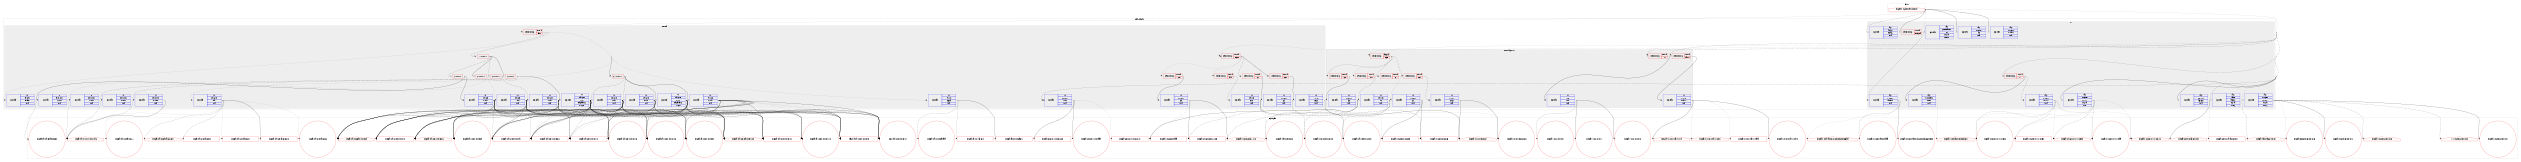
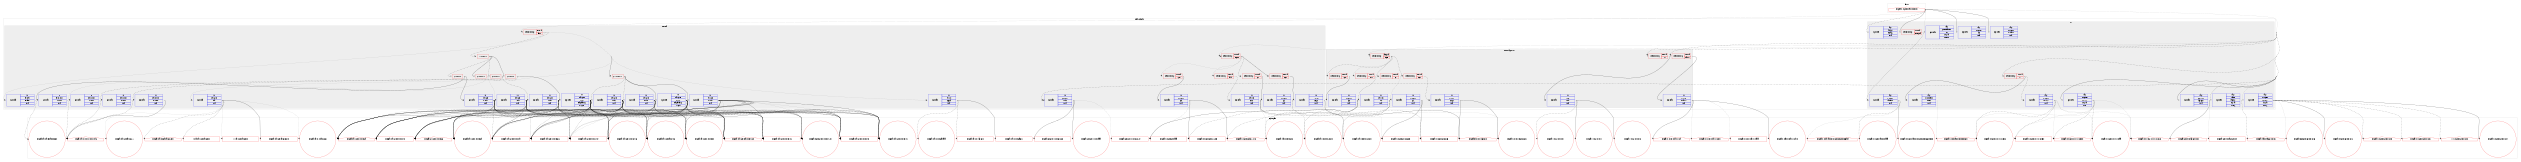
node "portage://dev-lang/perl-5.30.1": label "portage://dev-lang/perl-5.30.1" -> "none://dev-lang/perl-5.30.1"
node "portage://dev-lang/perl-5.30.0": label "portage://dev-lang/perl-5.30.0" -> "kill://dev-lang/perl-5.30.0"
node "portage://dev-lang/perl-5.26.2": label "portage://dev-lang/perl-5.26.2" -> "portage://dev-sys/perl-5.26.2"
node "portage://dev-portage/python-3.6.9": label "portage://dev-portage/python-3.6.9" -> "portage://dev-lang/python-3.6.9"
node "portage://dev-lang/python-3.6.5": label "portage://dev-lang/python-3.6.5" -> "portage://all-lang/python-3.6.5"
node "portage://dev-attr/python-2.7.17": label "portage://dev-attr/python-2.7.17" -> "portage://dev-lang/python-2.7.17"
node "portage://dev-lang/python-2.7.15": label "portage://dev-lang/python-2.7.15" -> "portage://dev-lang/dep-2.7.15"
node "portage://dev-lang/python-3.7.4-r1": label "portage://dev-lang/python-3.7.4-r1" -> "portage://static-lang/python-3.7.4-r1"
node "negative://dev-lang/python-3.7.3": label "negative://dev-lang/python-3.7.3" -> "portage://dev-lang/python-3.7.3"
node "caps://dev-lang/python-3.7.2": label "caps://dev-lang/python-3.7.2" -> "portage://dev-lang/python-3.7.2"
node "portage://test-util/strace-5.2": label "portage://test-util/strace-5.2" -> "portage://dev-util/strace-5.2"
node "portage://misc-libs/gmp-4.3.2-r1": label "portage://misc-libs/gmp-4.3.2-r1" -> "portage://dev-libs/gmp-4.3.2-r1"
node "portage://sys-libs/libcap-2.27": label "portage://sys-libs/libcap-2.27" -> "portage://gmp-libs/libcap-2.27"
node "hostname://sys-libs/libselinux-2.9": label "hostname://sys-libs/libselinux-2.9" -> "portage://sys-libs/libselinux-2.9"
node "portage://sys-libs/libselinux-2.9-r1": label "portage://sys-libs/libselinux-2.9-r1" -> "portage://sys-test/libselinux-2.9-r1"
node "portage://sys-apps/util-linux-2.34-r2": label "portage://sys-apps/util-linux-2.34-r2" -> "portage://sys-virtual/util-linux-2.34-r2"
node "portage://app-smaller/realpath-1.17": label "portage://app-smaller/realpath-1.17" -> "portage://app-misc/realpath-1.17"
node "portage://sys-apps/sandbox-2.12": added
